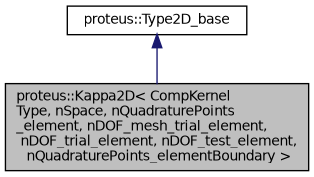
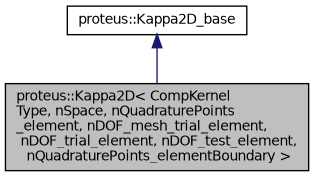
node "proteus::Type2D_base": label "proteus::Type2D_base" -> "proteus::Kappa2D_base"
